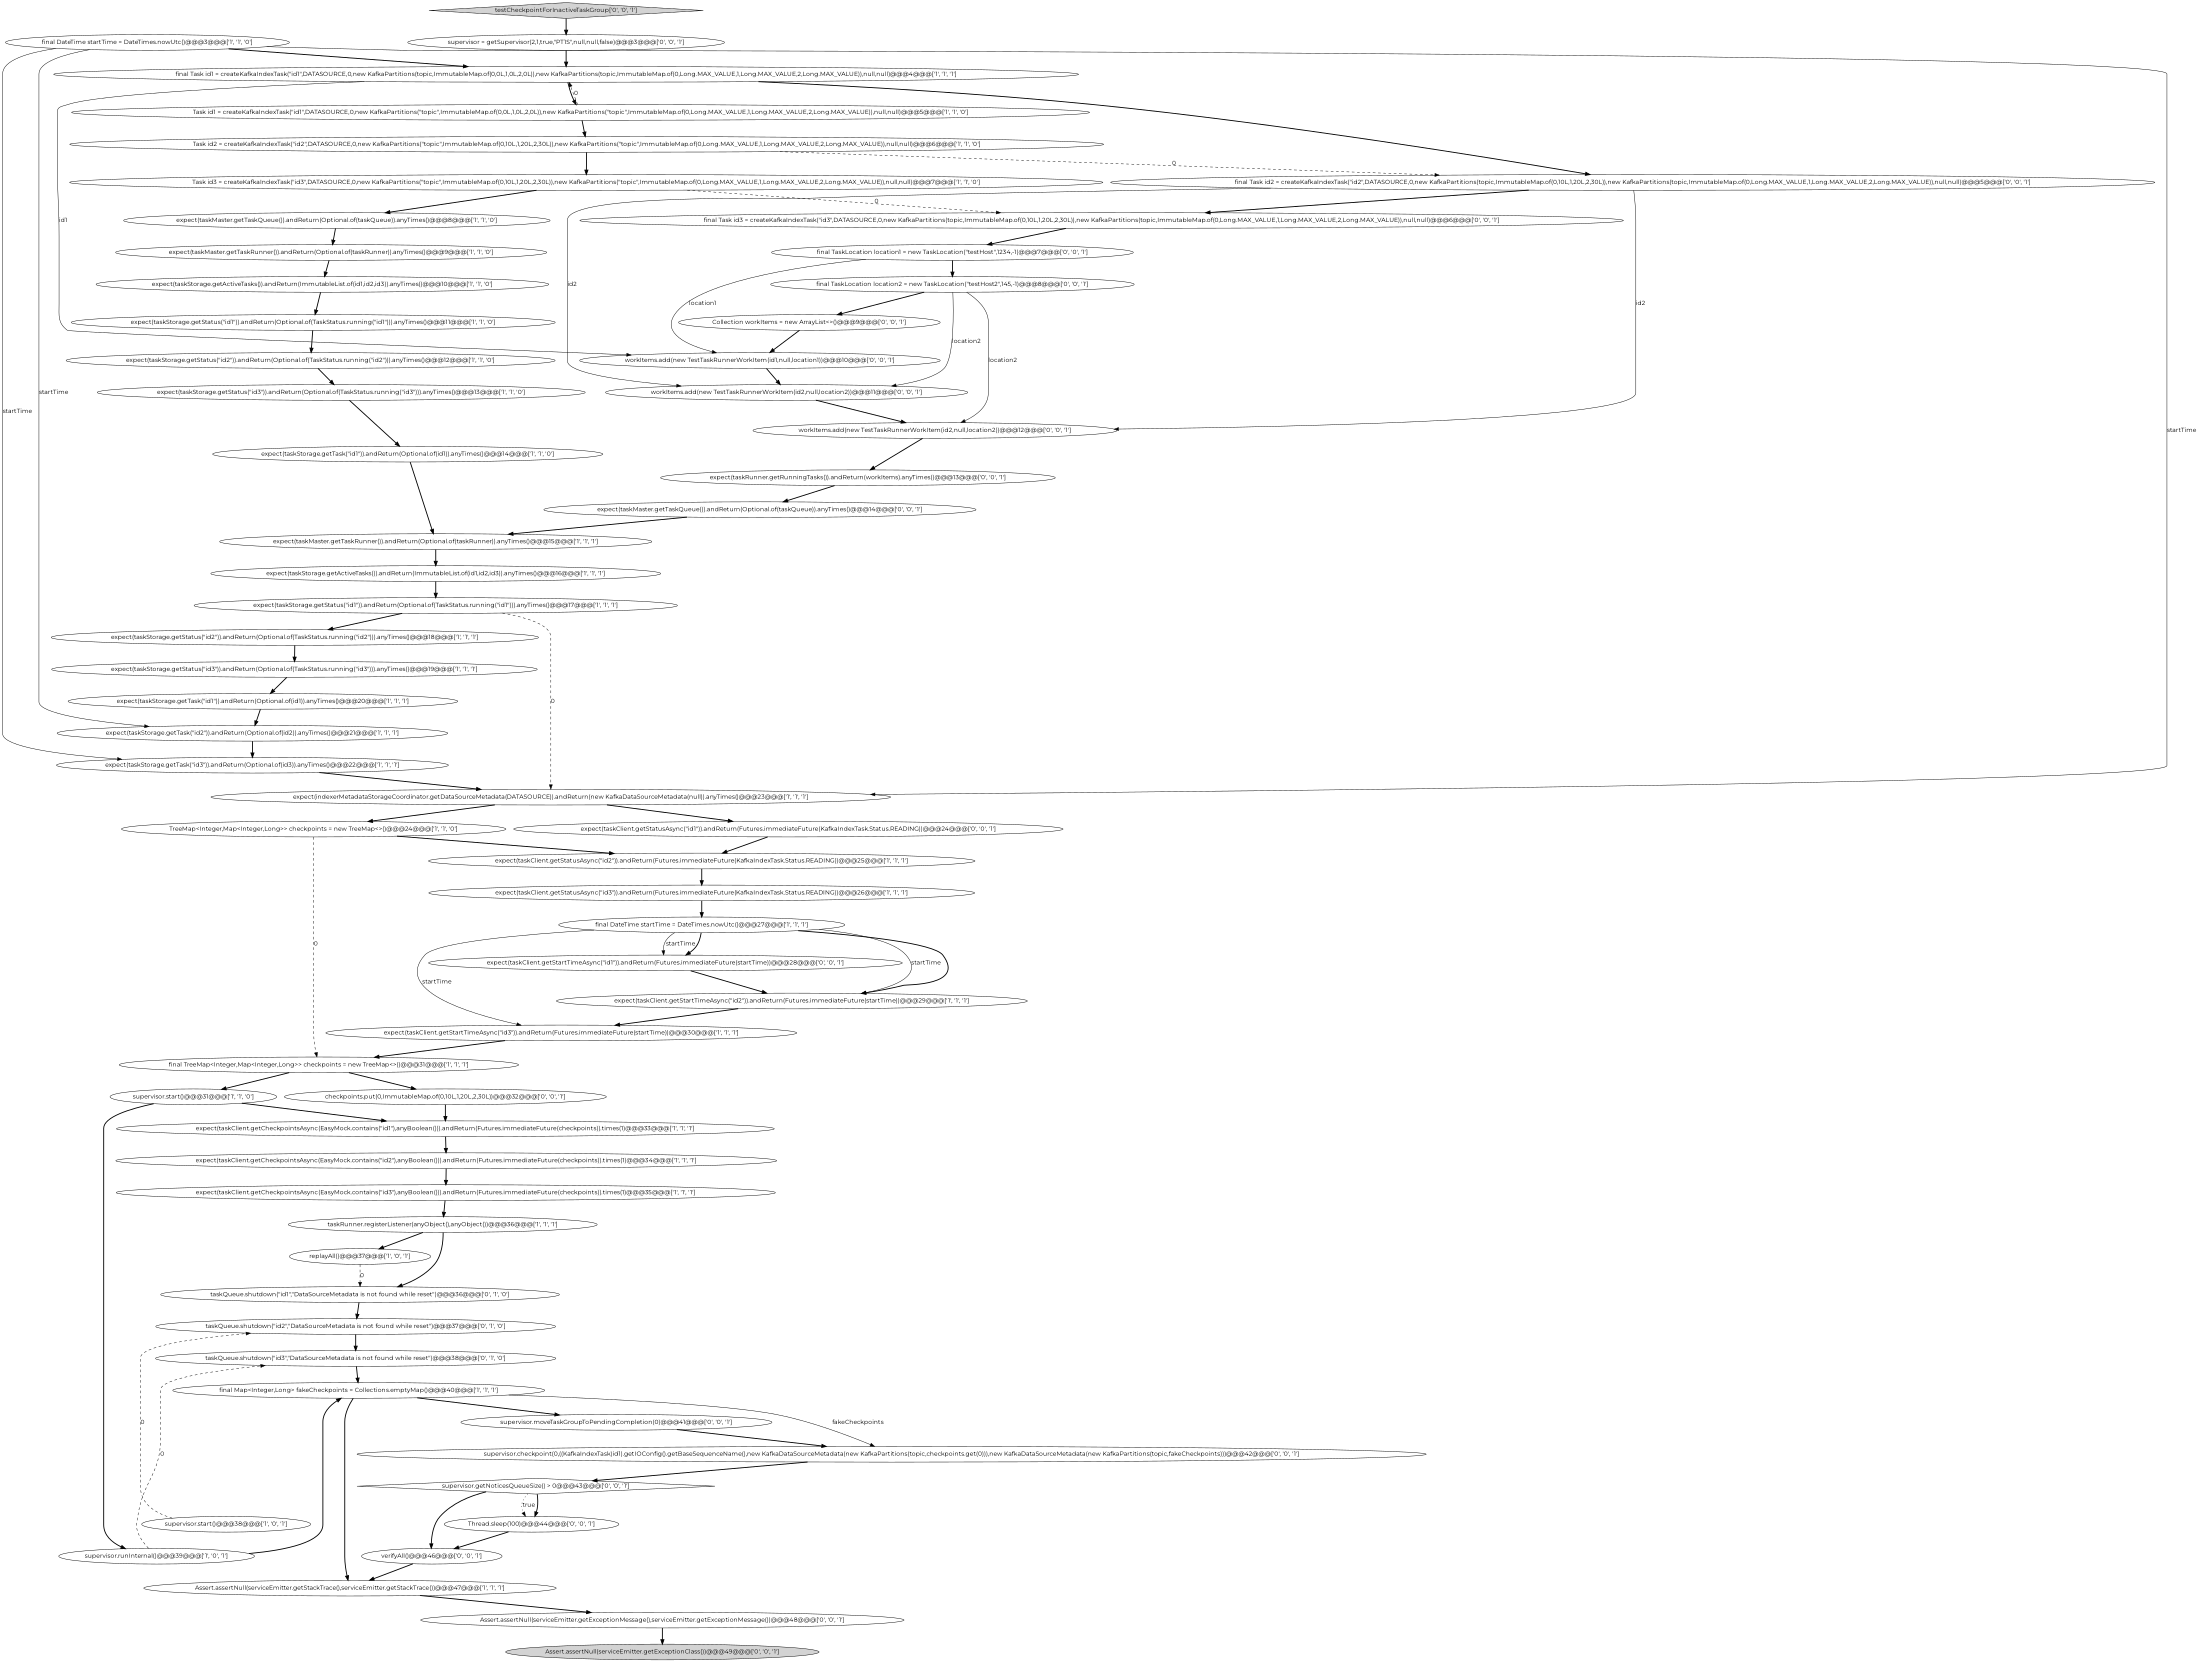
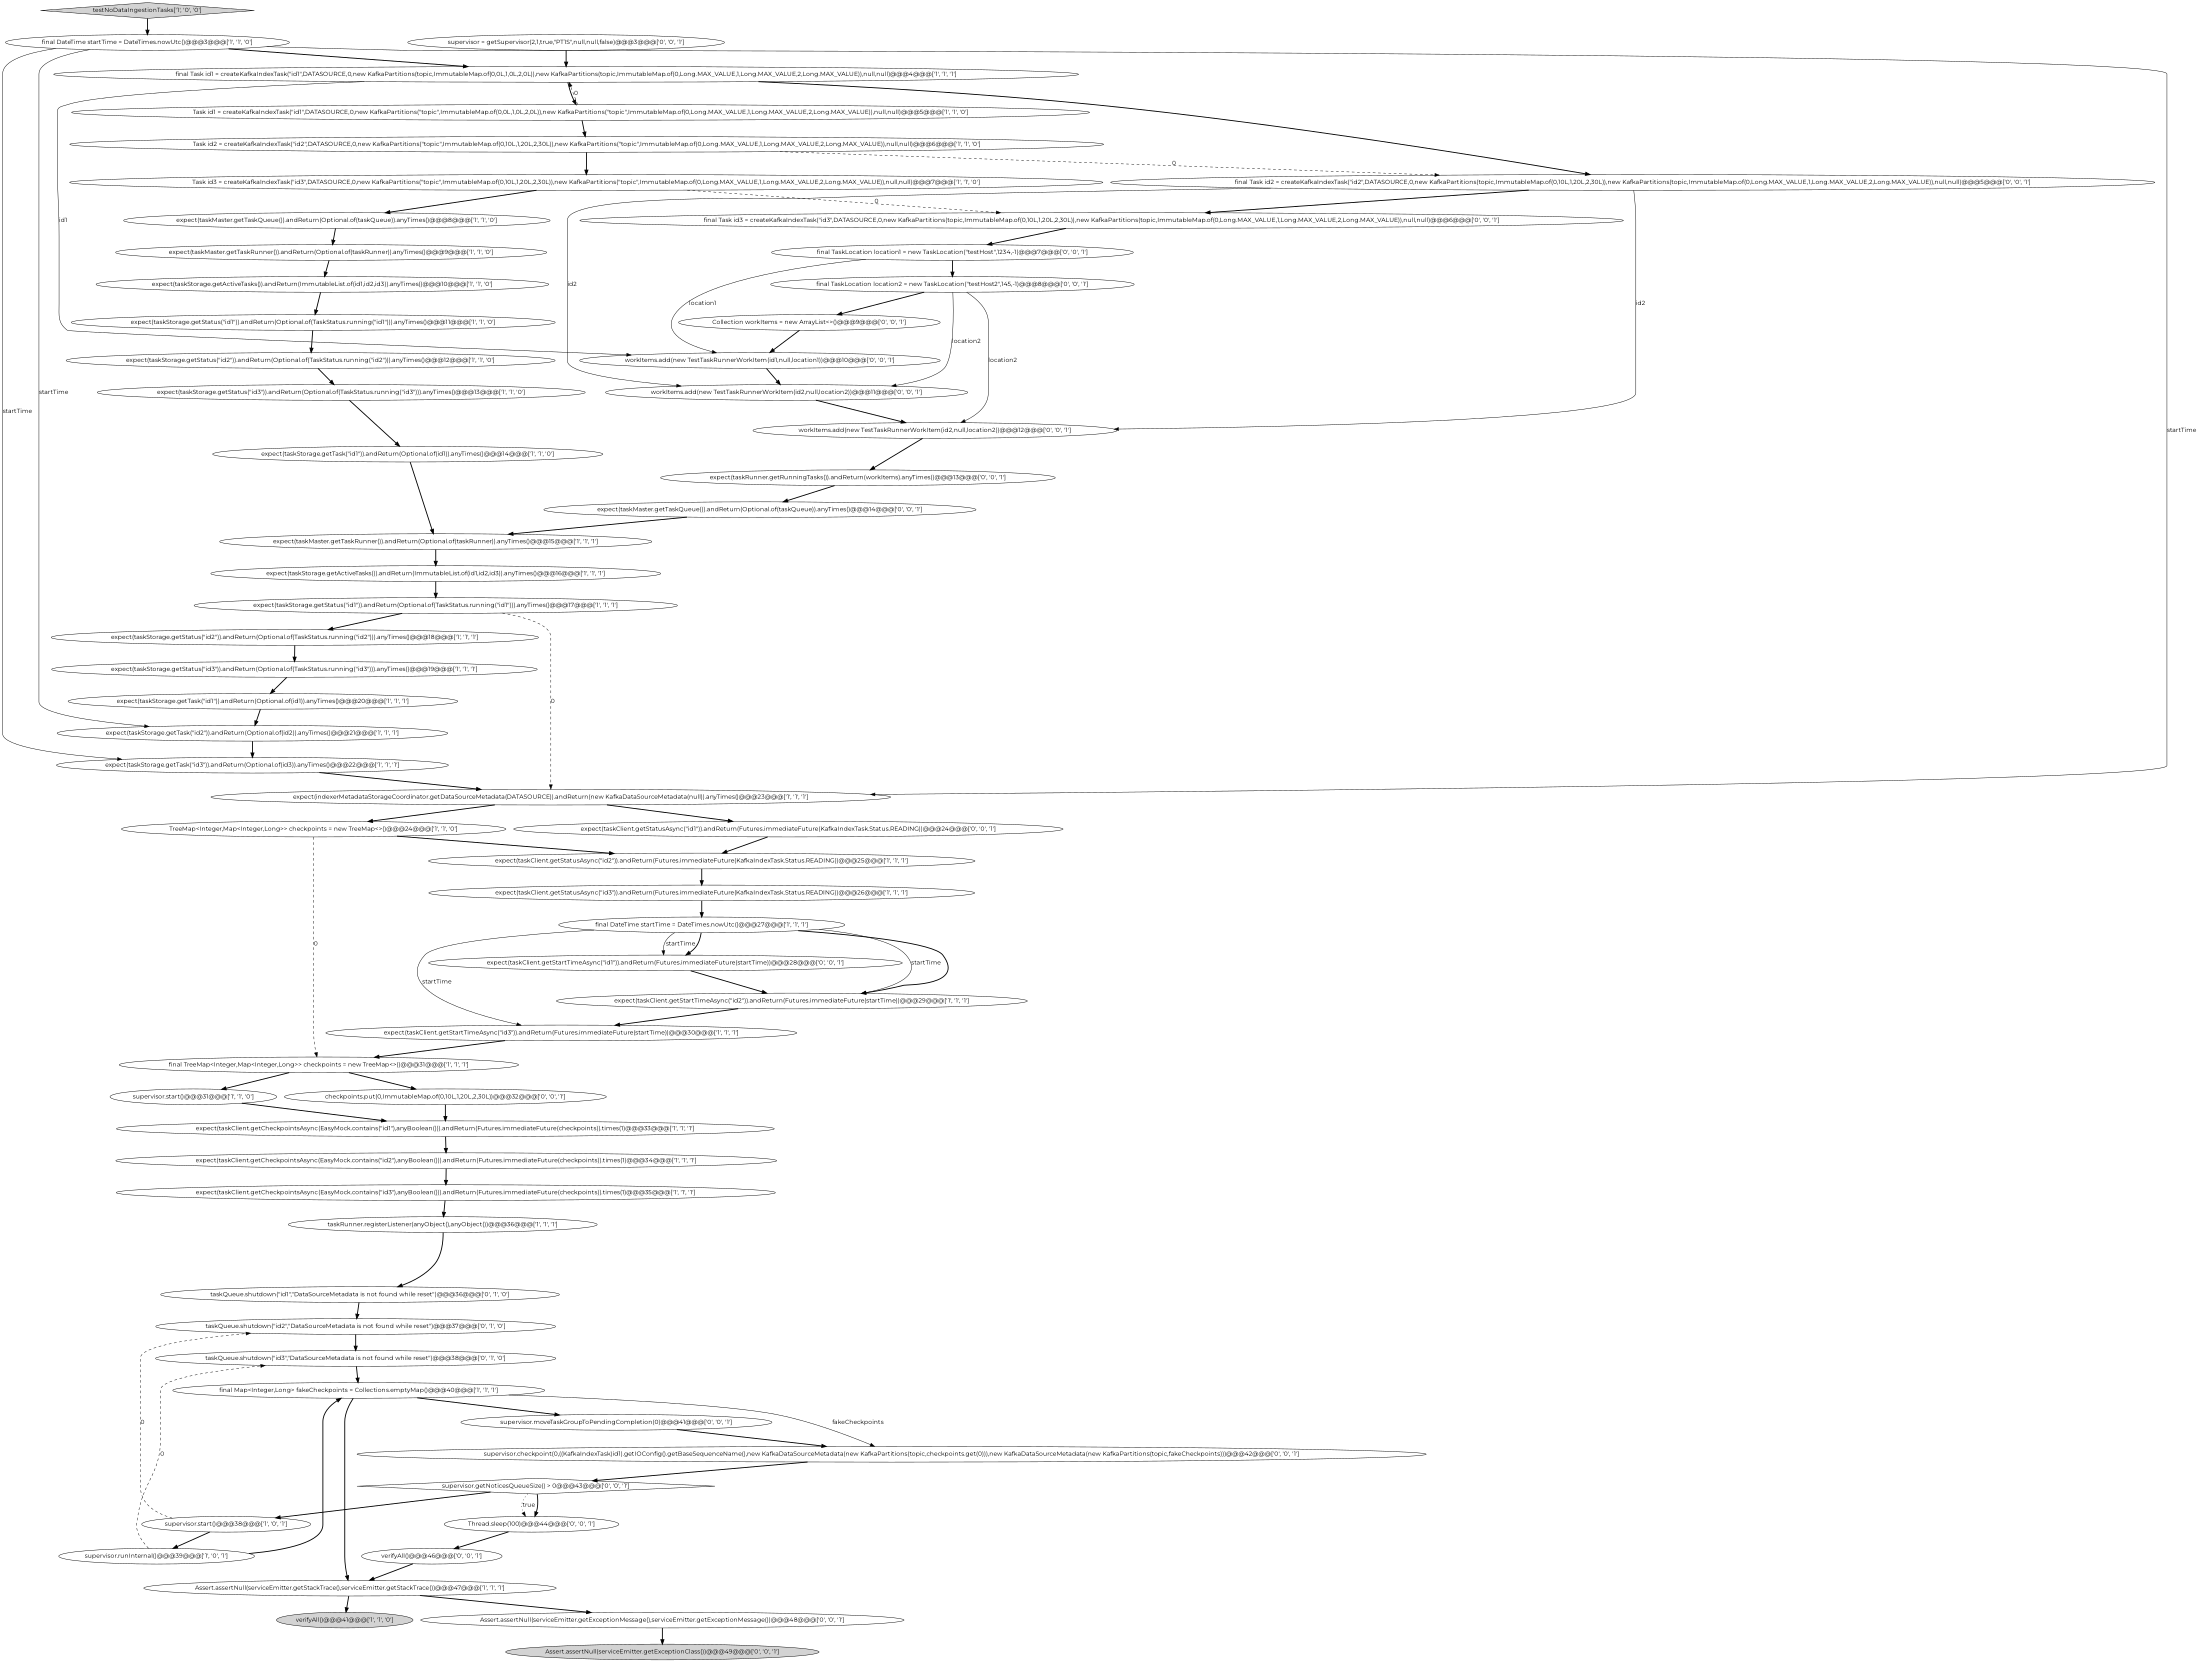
node "testNoDataIngestionTasks['1', '0', '0']": added
node "testCheckpointForInactiveTaskGroup['0', '0', '1']": removed
node "replayAll()@@@37@@@['1', '0', '1']": removed
edge "supervisor.start()@@@31@@@['1', '1', '0']" -> "supervisor.runInternal()@@@39@@@['1', '0', '1']": now "supervisor.start()@@@38@@@['1', '0', '1']" -> "supervisor.runInternal()@@@39@@@['1', '0', '1']"
edge "supervisor.getNoticesQueueSize() > 0@@@43@@@['0', '0', '1']" -> "verifyAll()@@@46@@@['0', '0', '1']": now "supervisor.getNoticesQueueSize() > 0@@@43@@@['0', '0', '1']" -> "supervisor.start()@@@38@@@['1', '0', '1']"
node "verifyAll()@@@41@@@['1', '1', '0']": added
